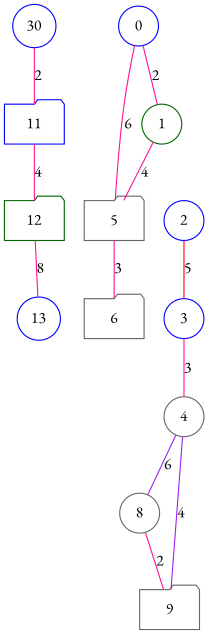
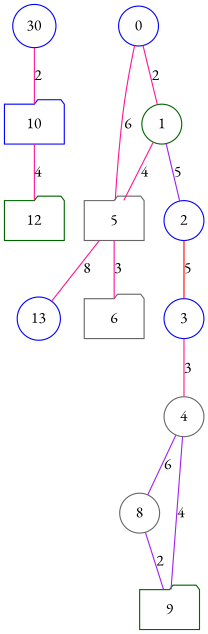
node "11": label "11" -> "10"
edge "1" -- "2": added, label "5"
edge "12" -- "13": now "5" -- "13"
edge "8" -- "9": color deeppink -> purple
node "9": color gray40 -> darkgreen
